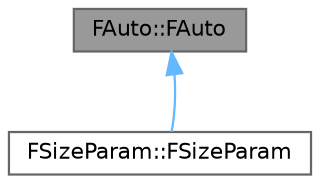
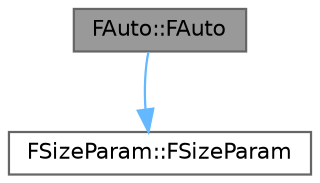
edge "FSizeParam::FSizeParam" -> "FAuto::FAuto": reversed
